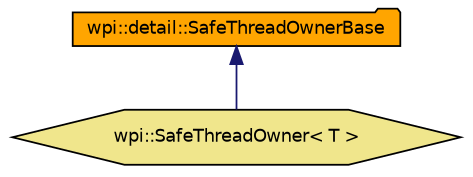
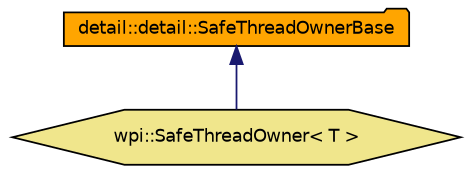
node "wpi::detail::SafeThreadOwnerBase": label "wpi::detail::SafeThreadOwnerBase" -> "detail::detail::SafeThreadOwnerBase"
